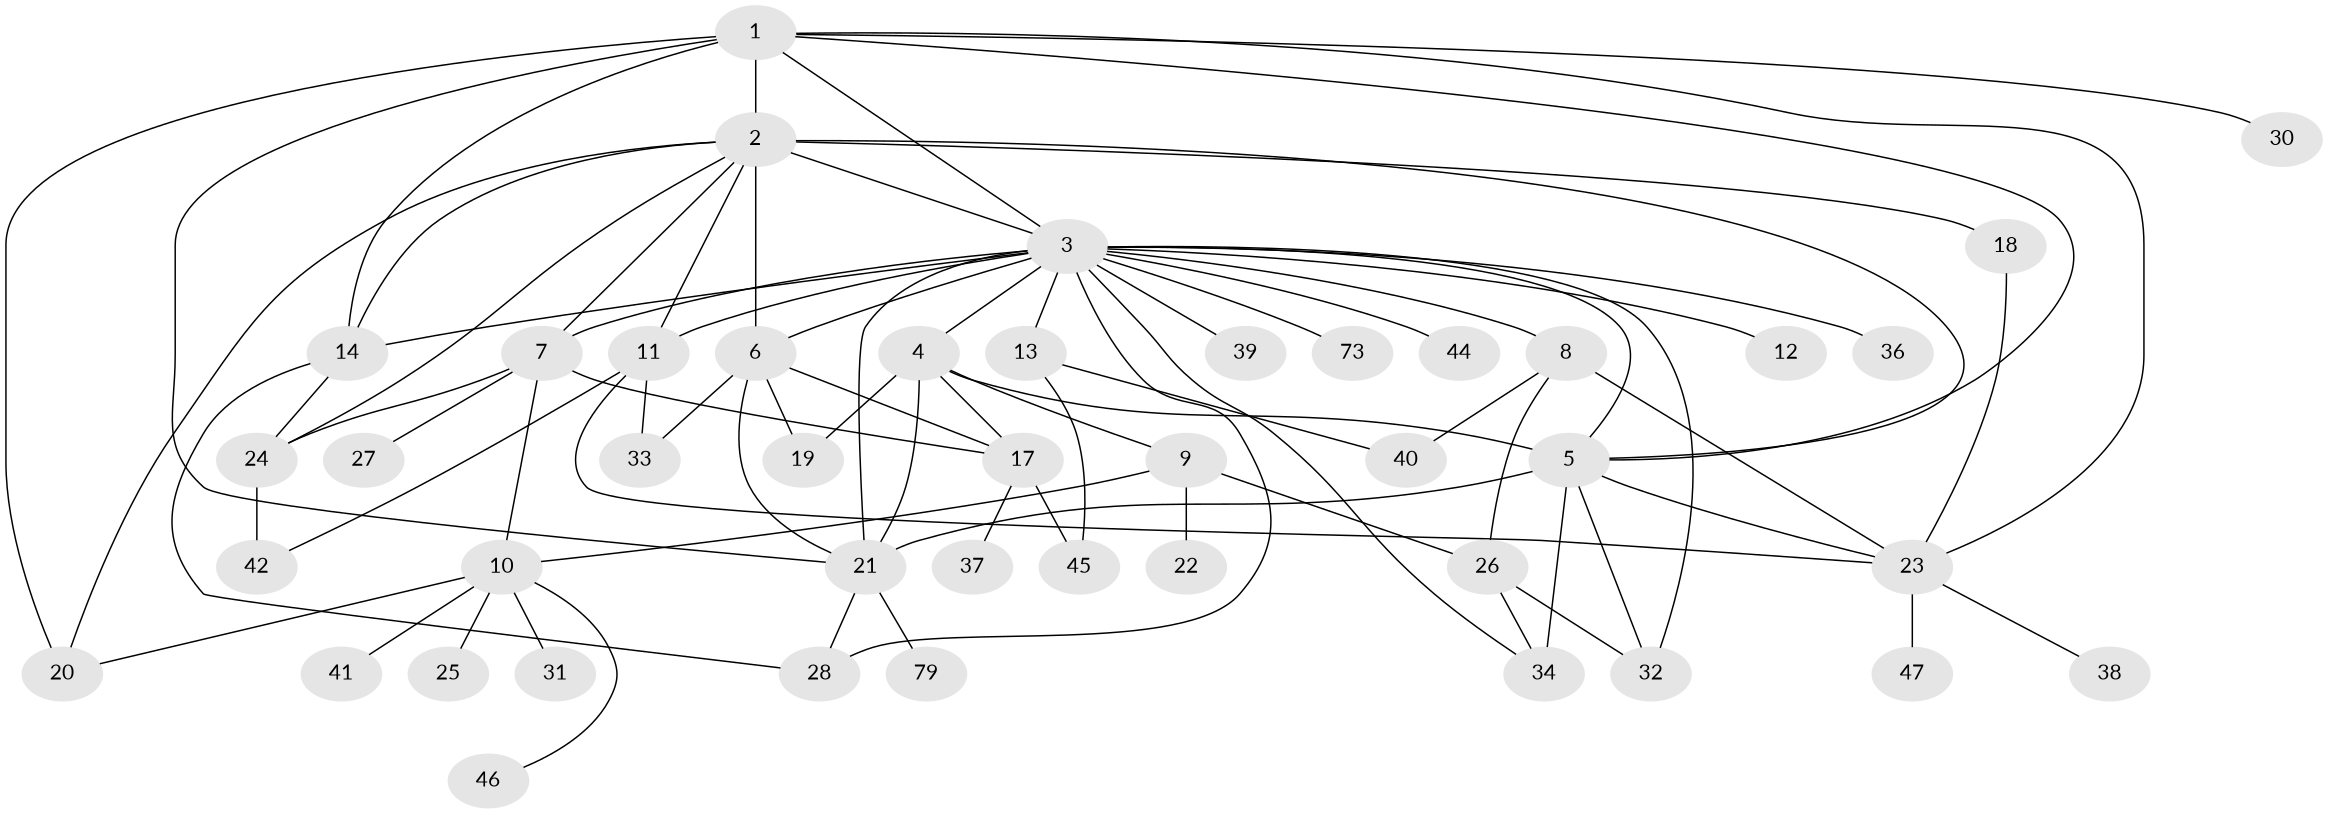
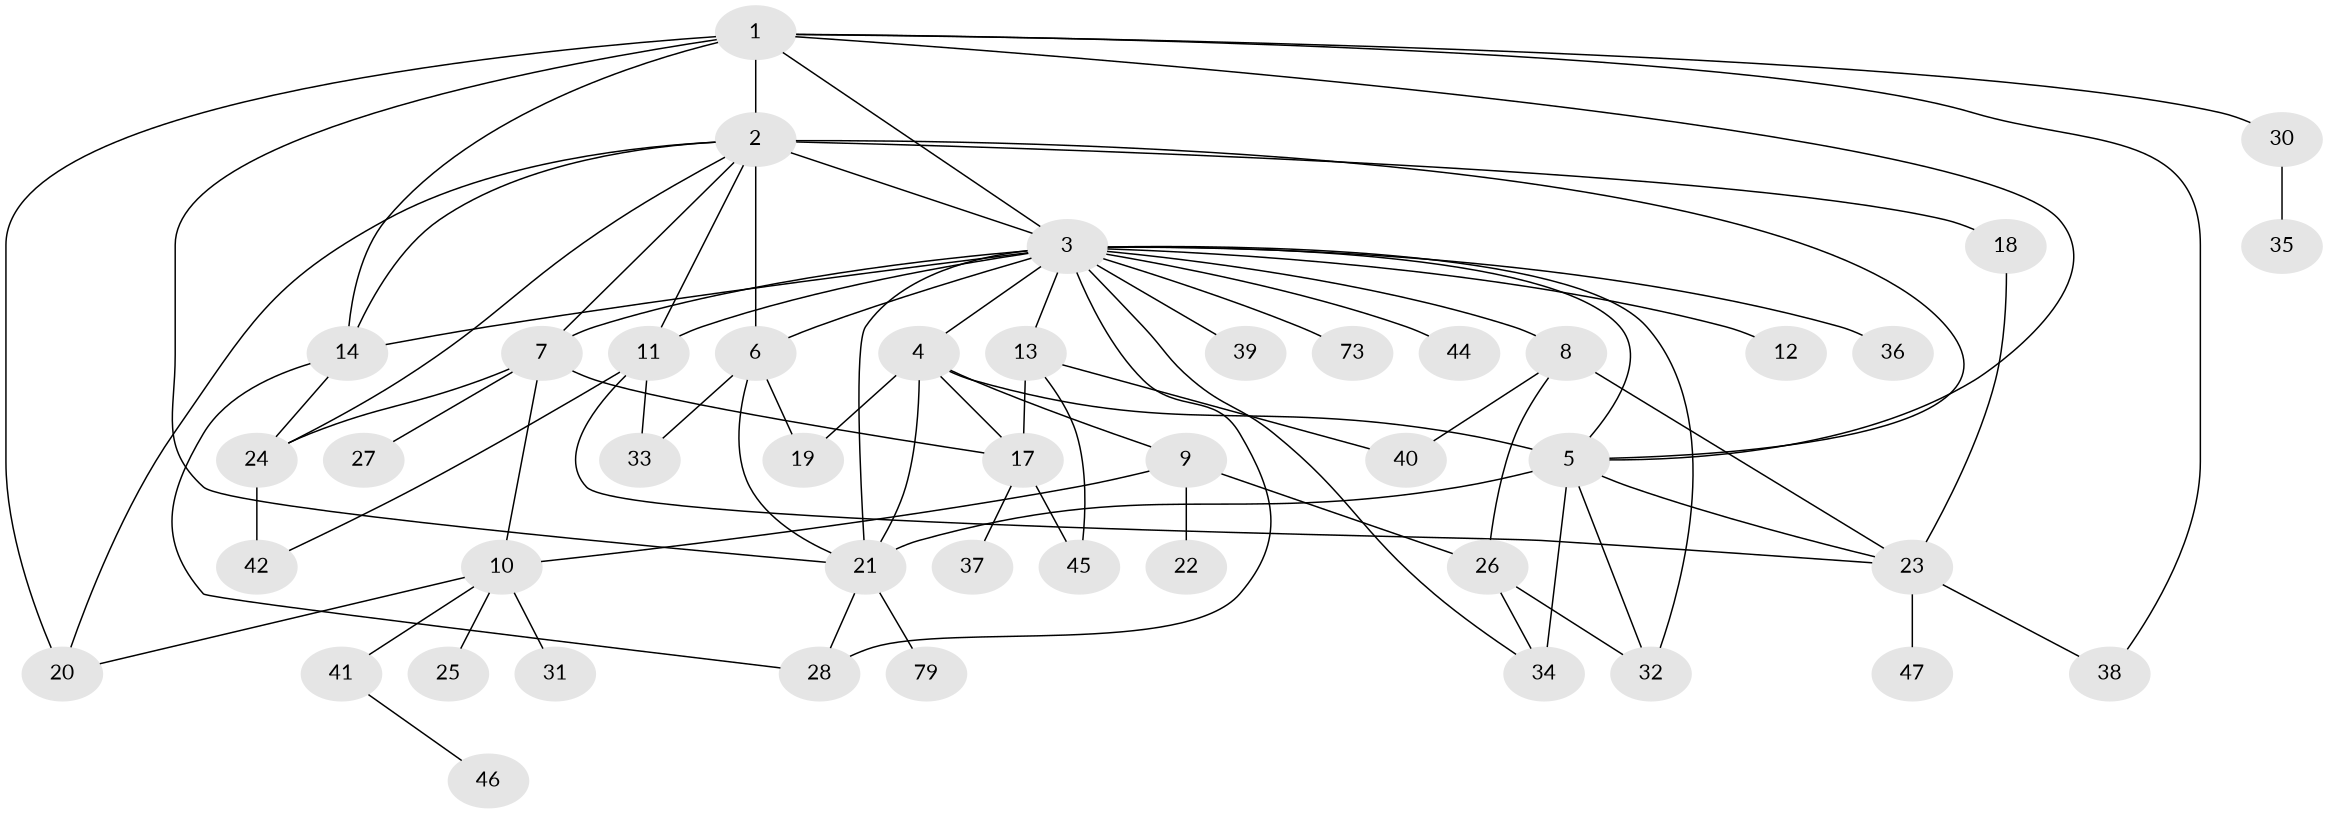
edge "1" -- "23": now "1" -- "38"
node "35": added
edge "6" -- "17": now "13" -- "17"
edge "10" -- "46": now "41" -- "46"
